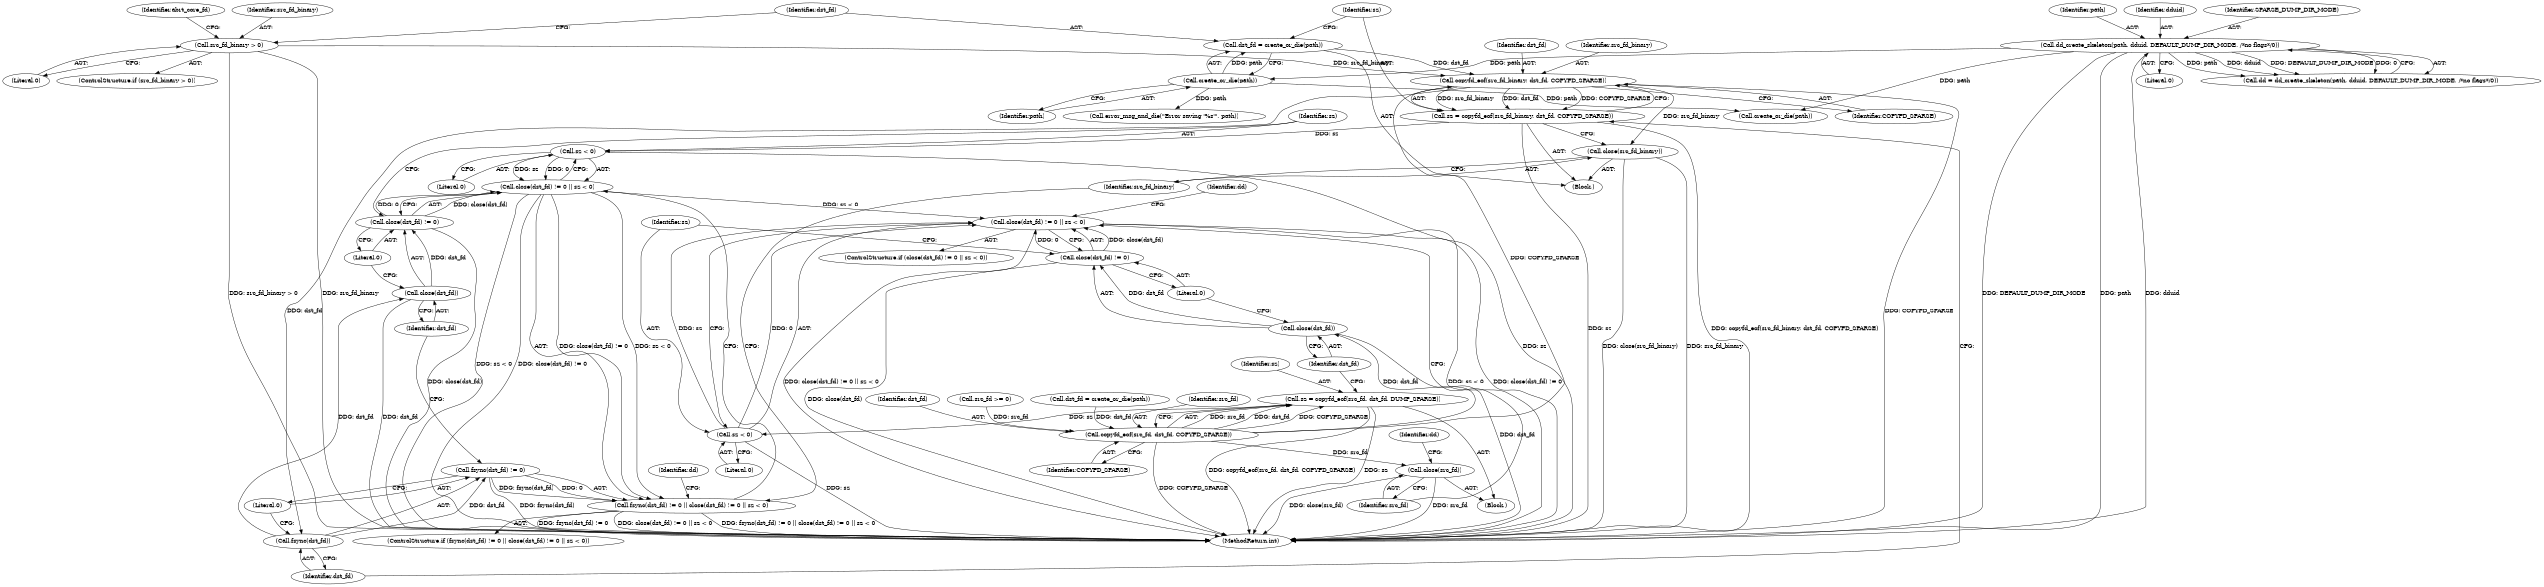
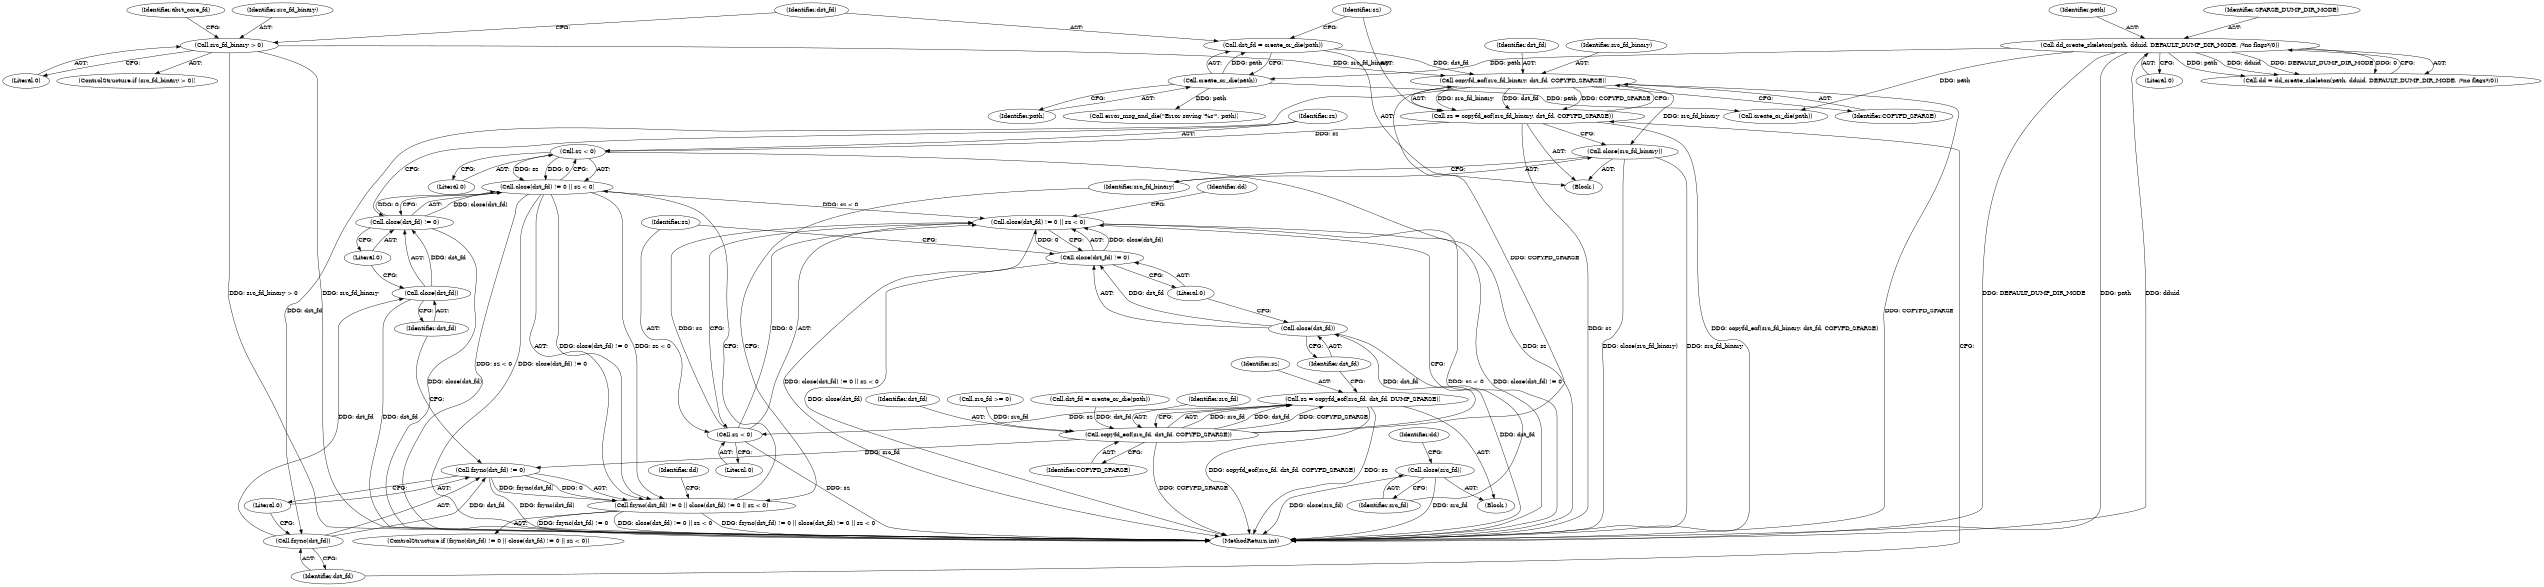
node "(Identifier,dduid)": removed
node "(ControlStructure,if (close(dst_fd) != 0 || sz < 0))": removed
edge "(Call,copyfd_eof(src_fd, dst_fd, COPYFD_SPARSE))" -> "(Call,close(src_fd))": now "(Call,copyfd_eof(src_fd, dst_fd, COPYFD_SPARSE))" -> "(Call,fsync(dst_fd) != 0)"
